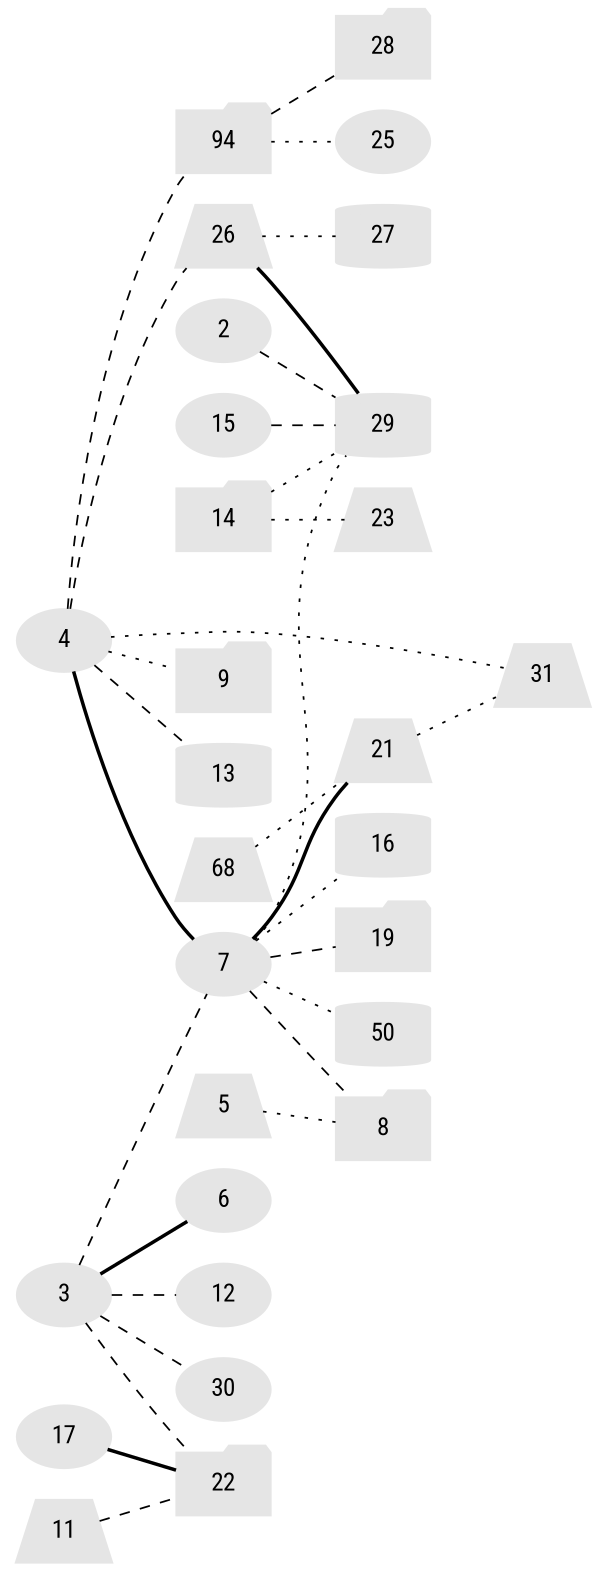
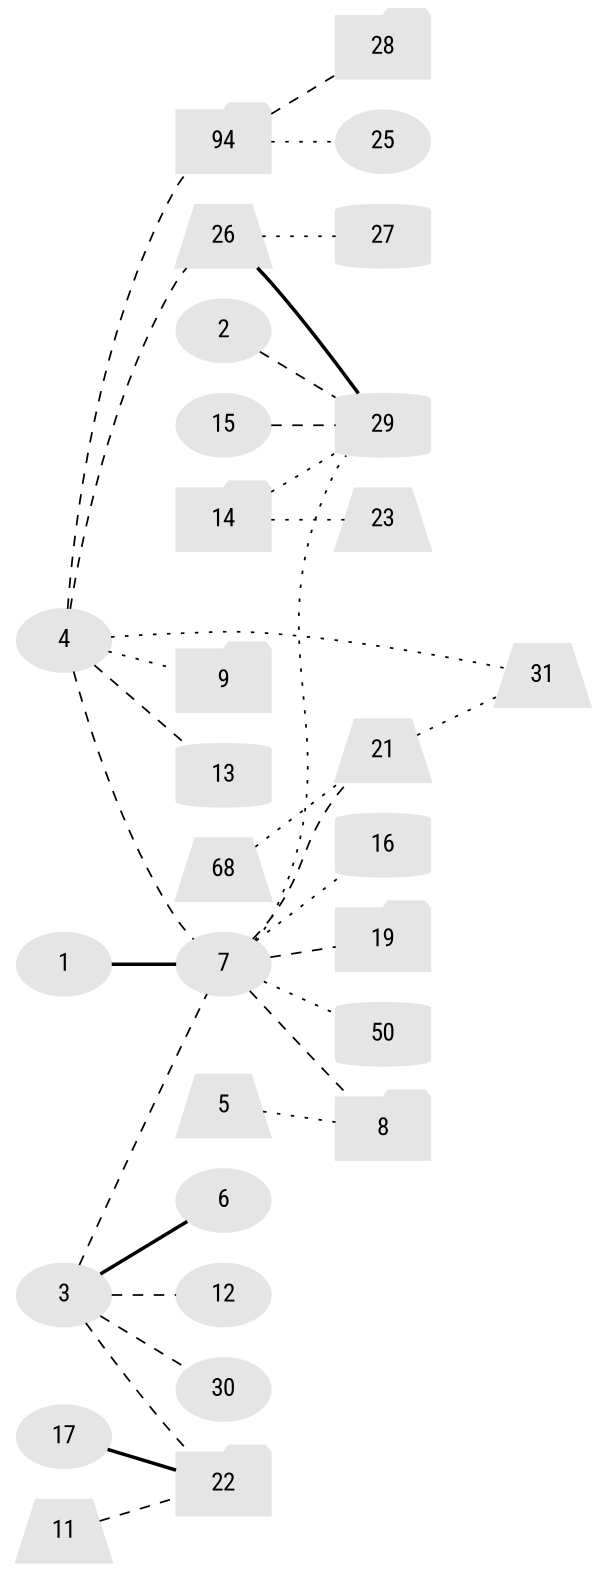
edge "4" -- "7": style bold -> dashed
edge "21" -- "7": style bold -> dashed
node "1": added
